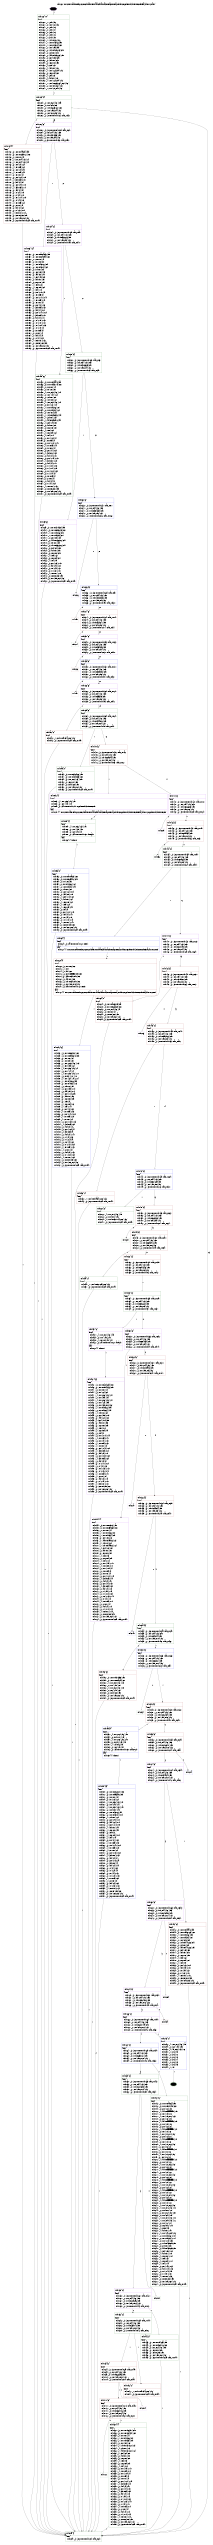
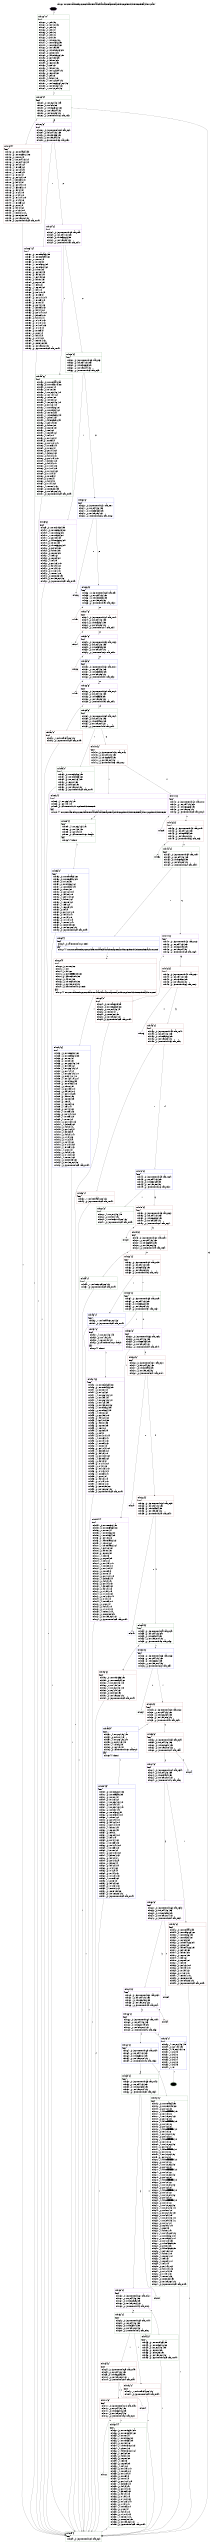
node "0x401a03 [12]": added
edge "0x401e46 [12]" -> "0x4022f9 [5]": added, label "1"
